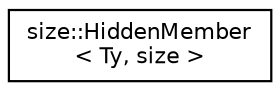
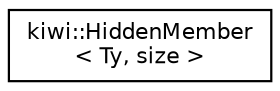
node "size::HiddenMember < Ty, size >": label "size::HiddenMember < Ty, size >" -> "kiwi::HiddenMember < Ty, size >"
